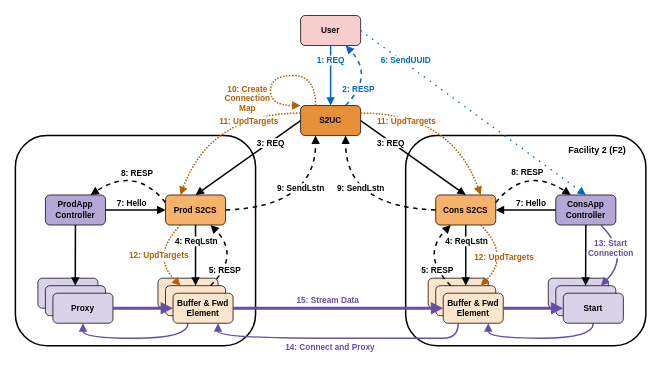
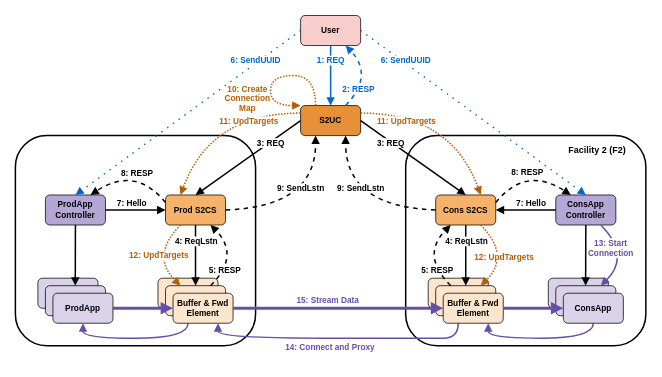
edge "User" -> "ProdApp Controller": added, label "6: SendUUID"
node "Proxy": label "Proxy" -> "ProdApp"
node "Start": label "Start" -> "ConsApp"
